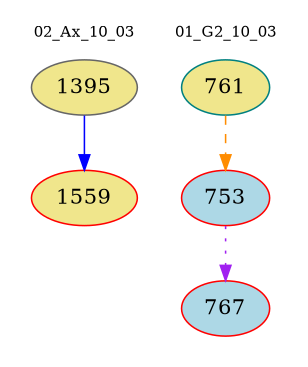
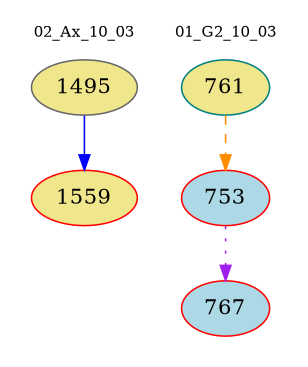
node "1395": label "1395" -> "1495"
